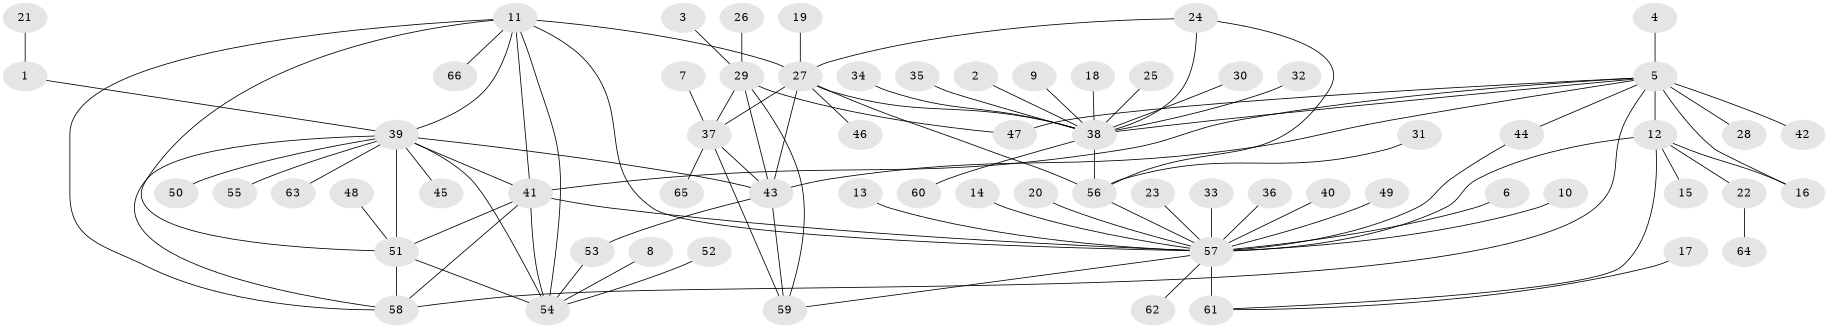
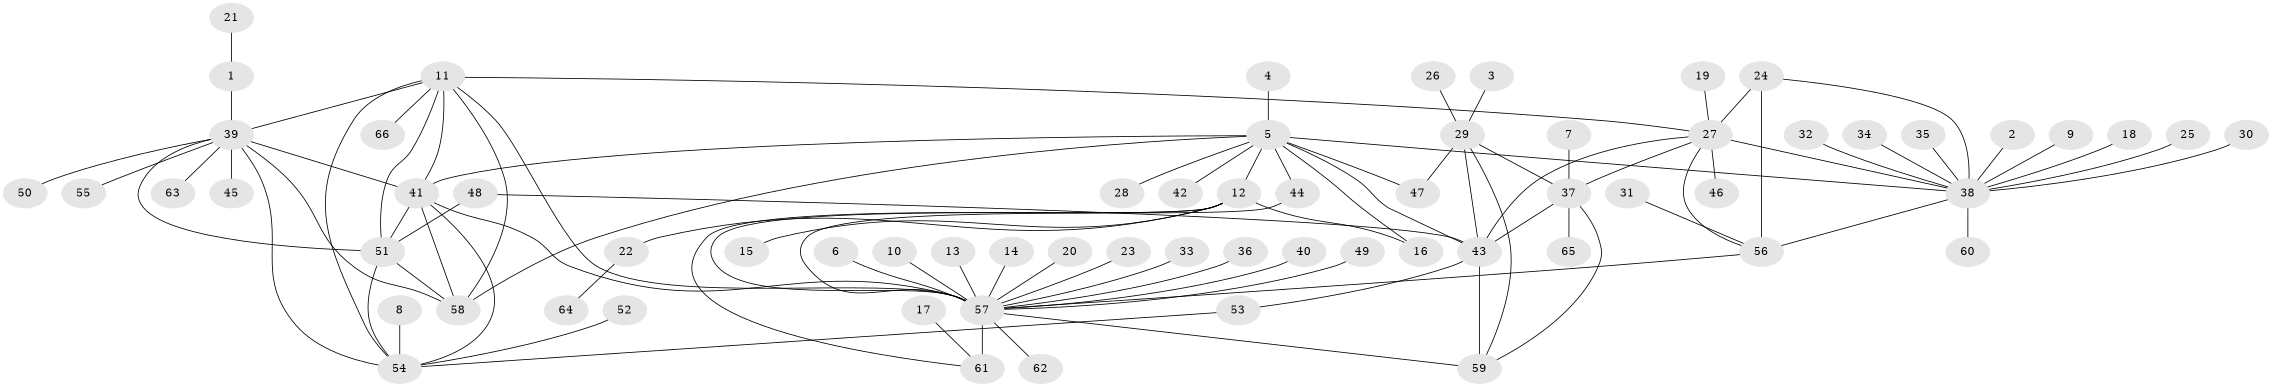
edge "39" -- "43": now "48" -- "43"
